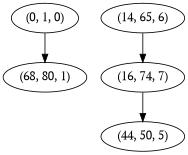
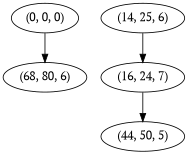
node "(0, 1, 0)": label "(0, 1, 0)" -> "(0, 0, 0)"
node "(14, 65, 6)": label "(14, 65, 6)" -> "(14, 25, 6)"
node "(68, 80, 1)": label "(68, 80, 1)" -> "(68, 80, 6)"
node "(16, 74, 7)": label "(16, 74, 7)" -> "(16, 24, 7)"
